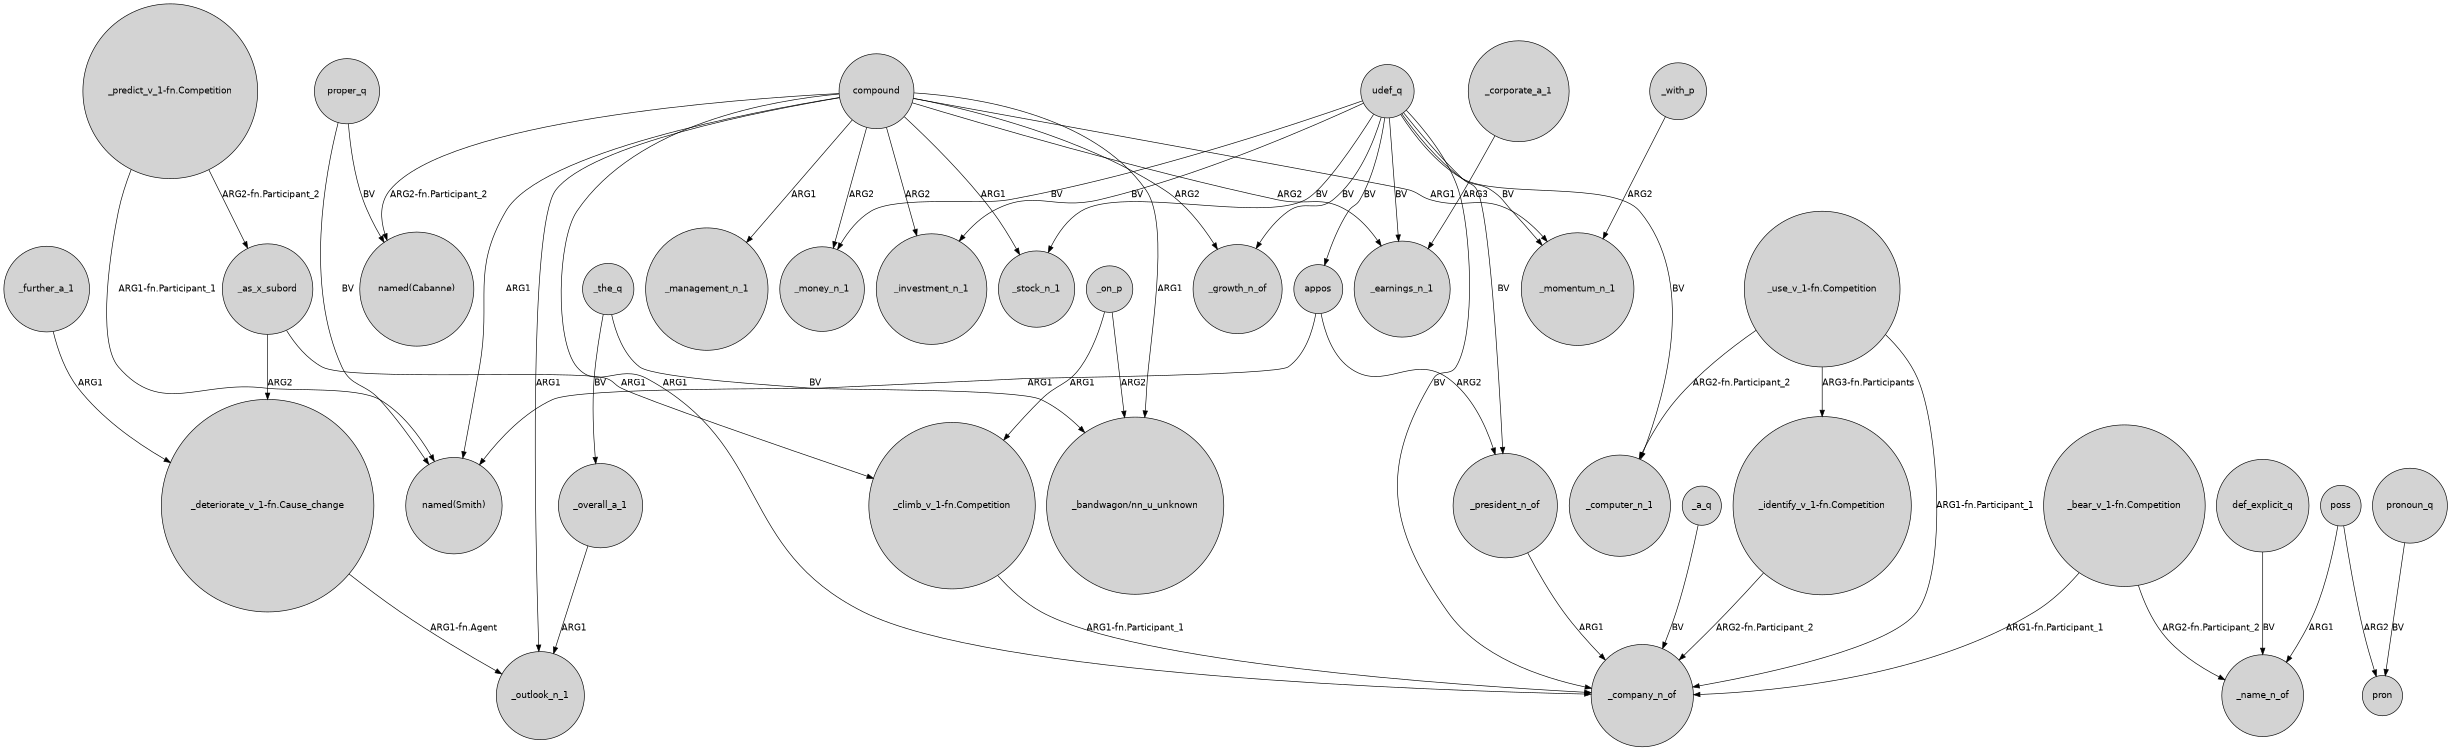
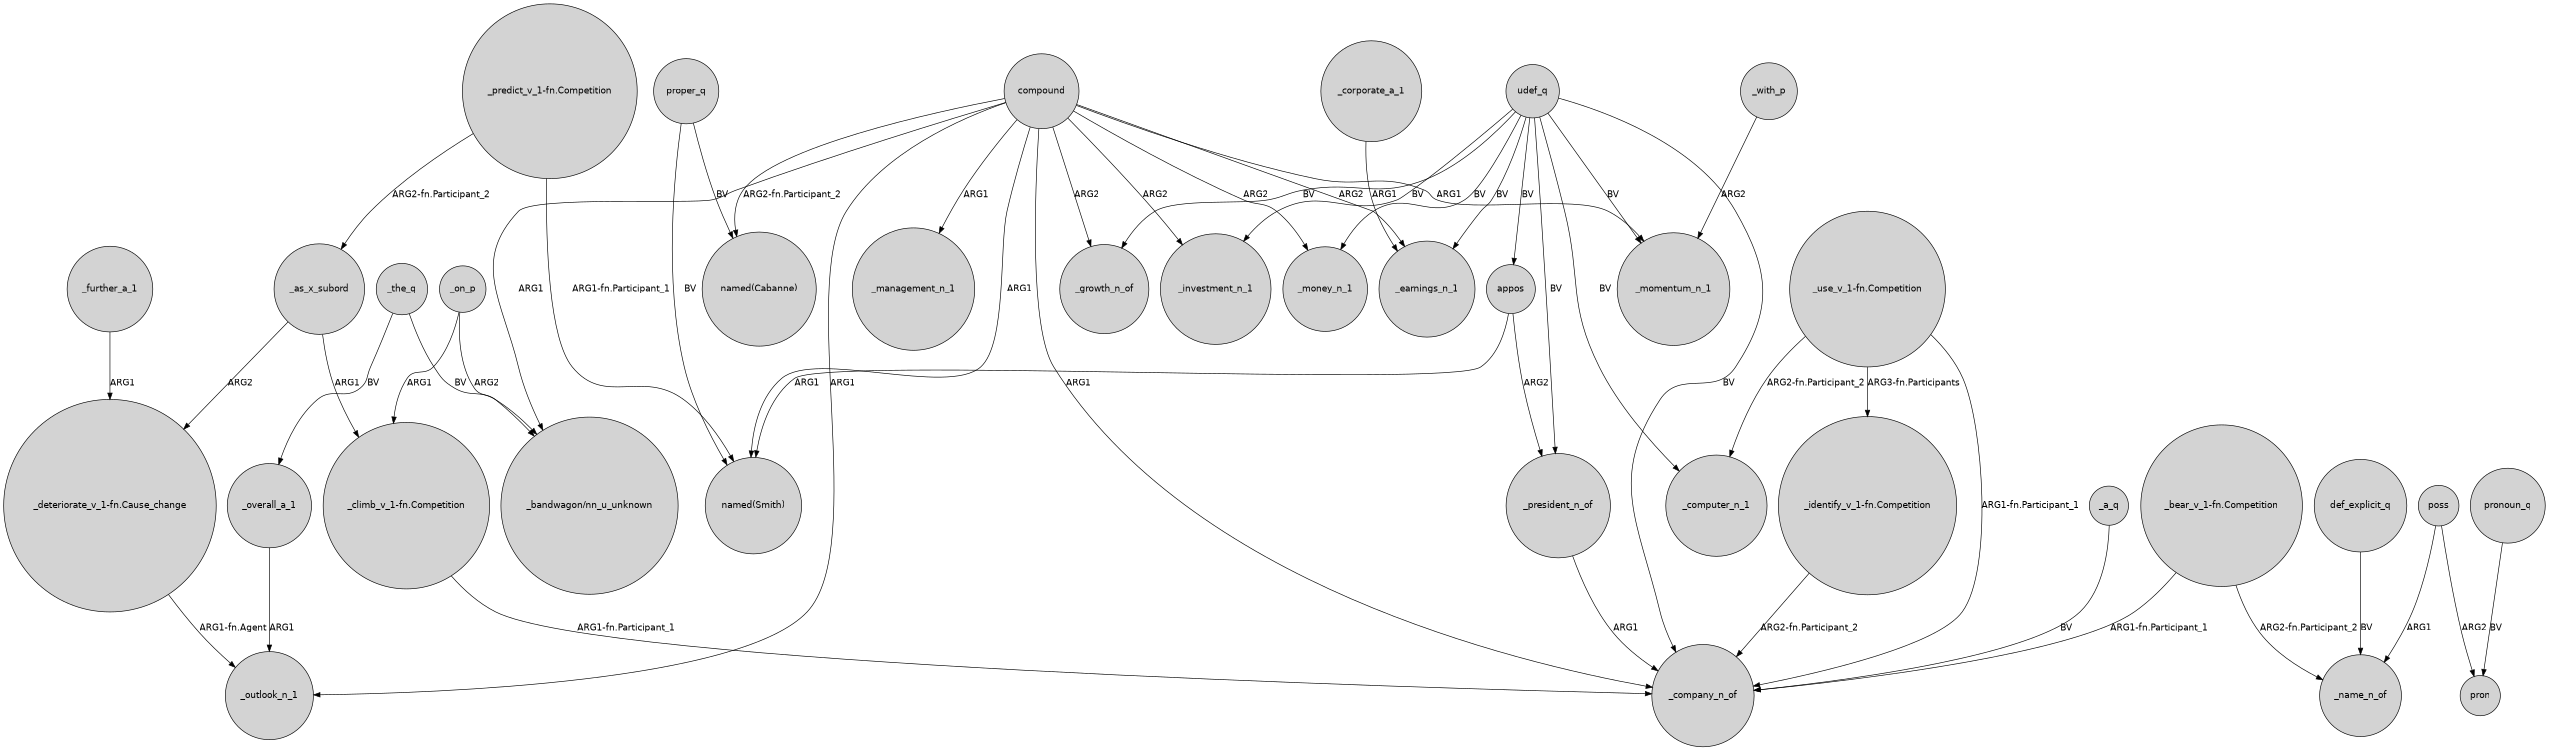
edge "_corporate_a_1" -> "_earnings_n_1": label "ARG3" -> "ARG1"
node "_stock_n_1": removed
